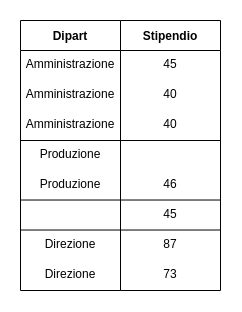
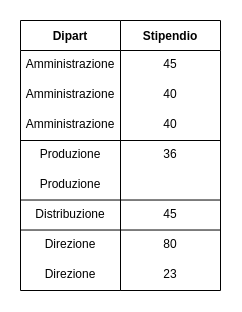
node "36": added
node "46": removed
node "Distribuzione": added
node "87": label "87" -> "80"
node "73": label "73" -> "23"
